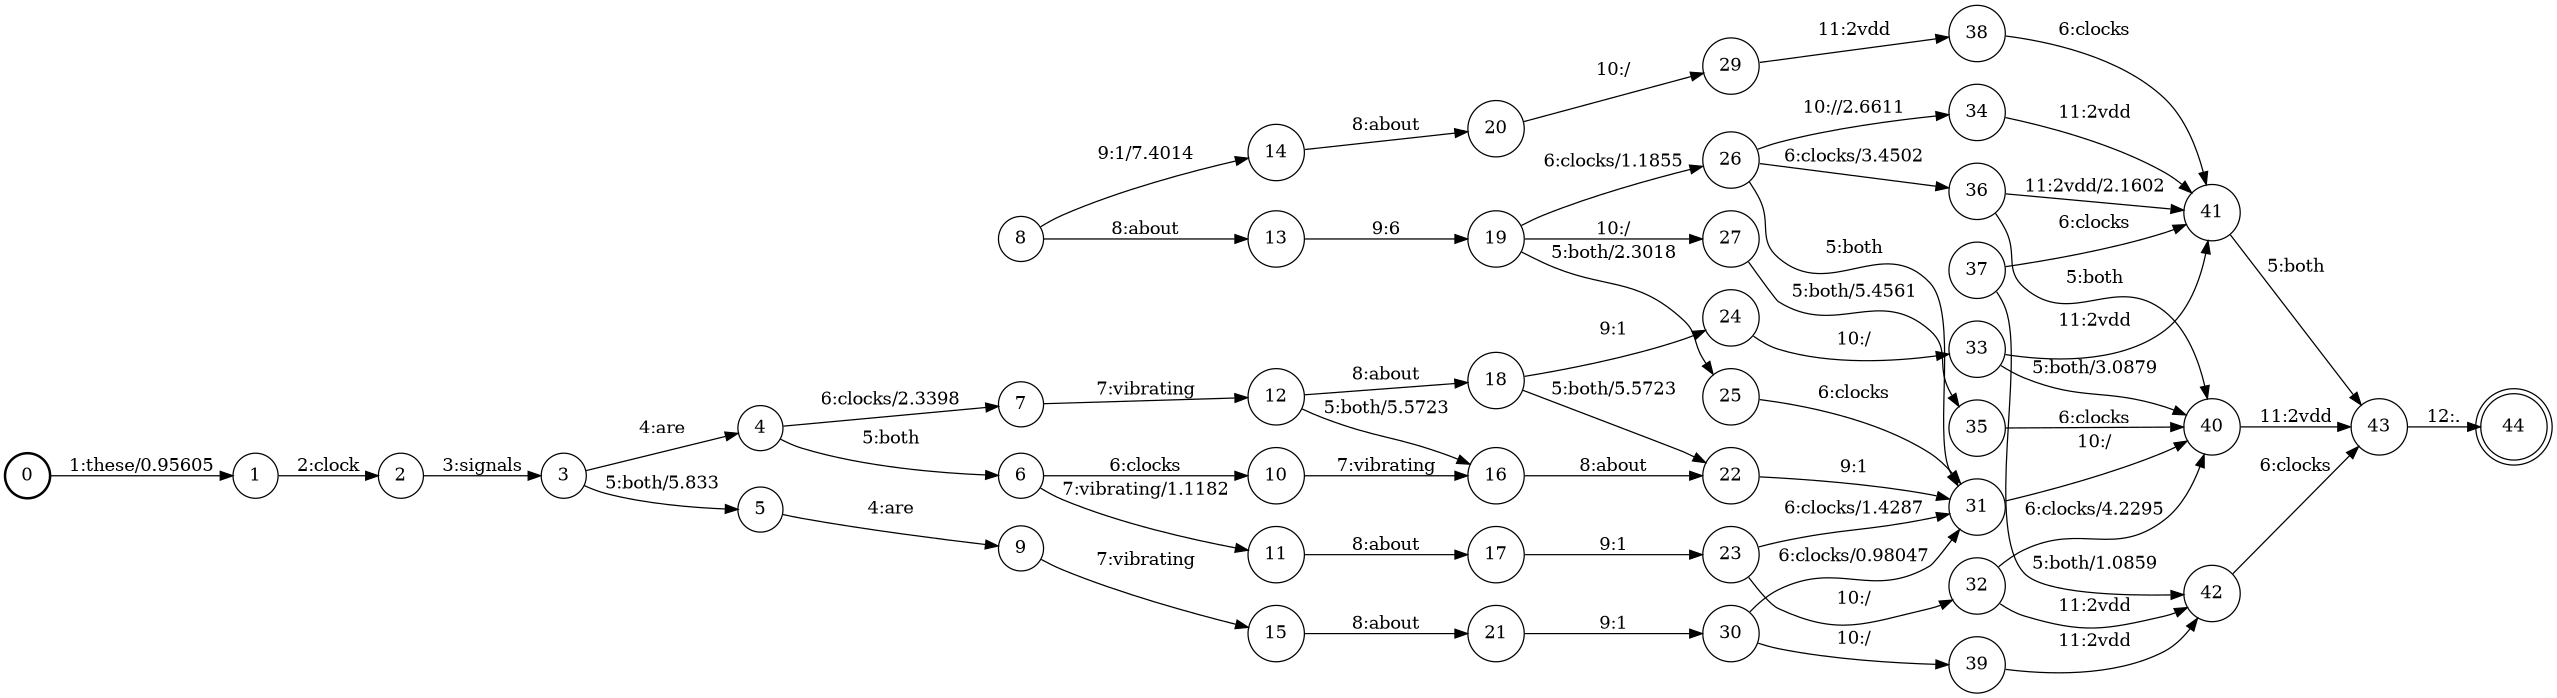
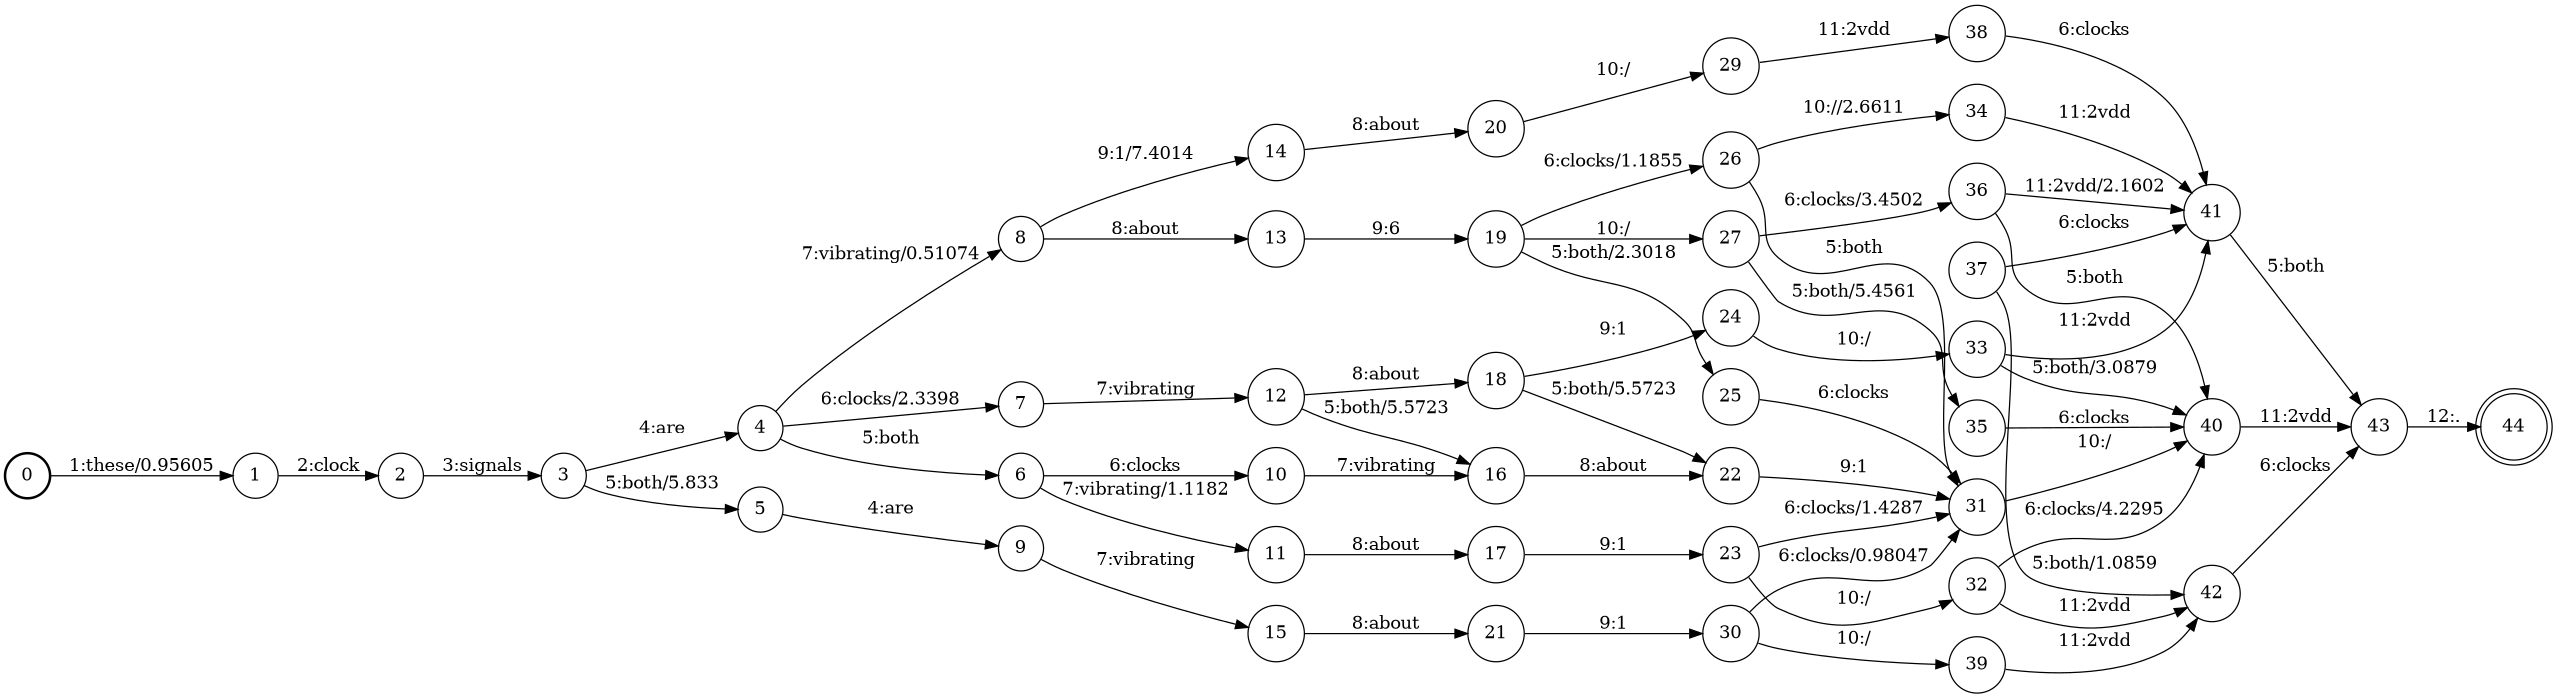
edge "26" -> "36": now "27" -> "36"
edge "4" -> "8": added, label "7:vibrating/0.51074"
